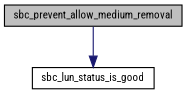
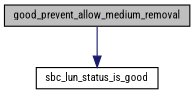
node "sbc_prevent_allow_medium_removal": label "sbc_prevent_allow_medium_removal" -> "good_prevent_allow_medium_removal"
